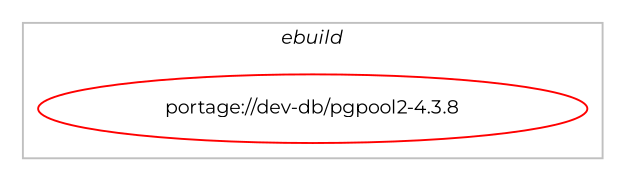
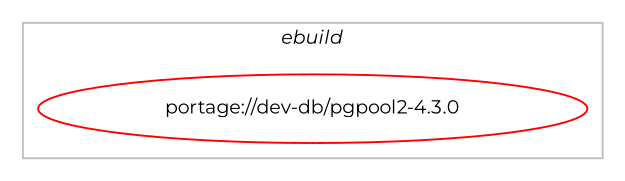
node "portage://dev-db/pgpool2-4.3.8": label "portage://dev-db/pgpool2-4.3.8" -> "portage://dev-db/pgpool2-4.3.0"
